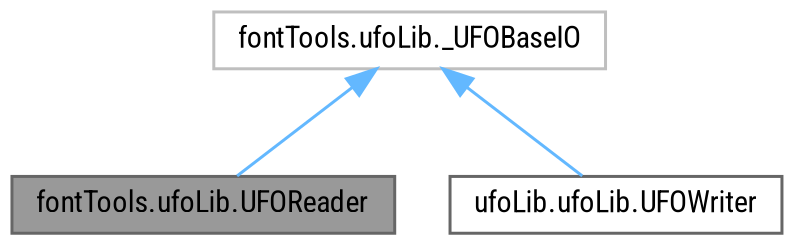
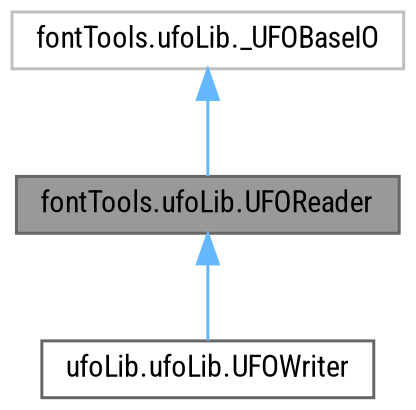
edge "ufoLib.ufoLib.UFOWriter" -> "fontTools.ufoLib._UFOBaseIO": now "ufoLib.ufoLib.UFOWriter" -> "fontTools.ufoLib.UFOReader"
